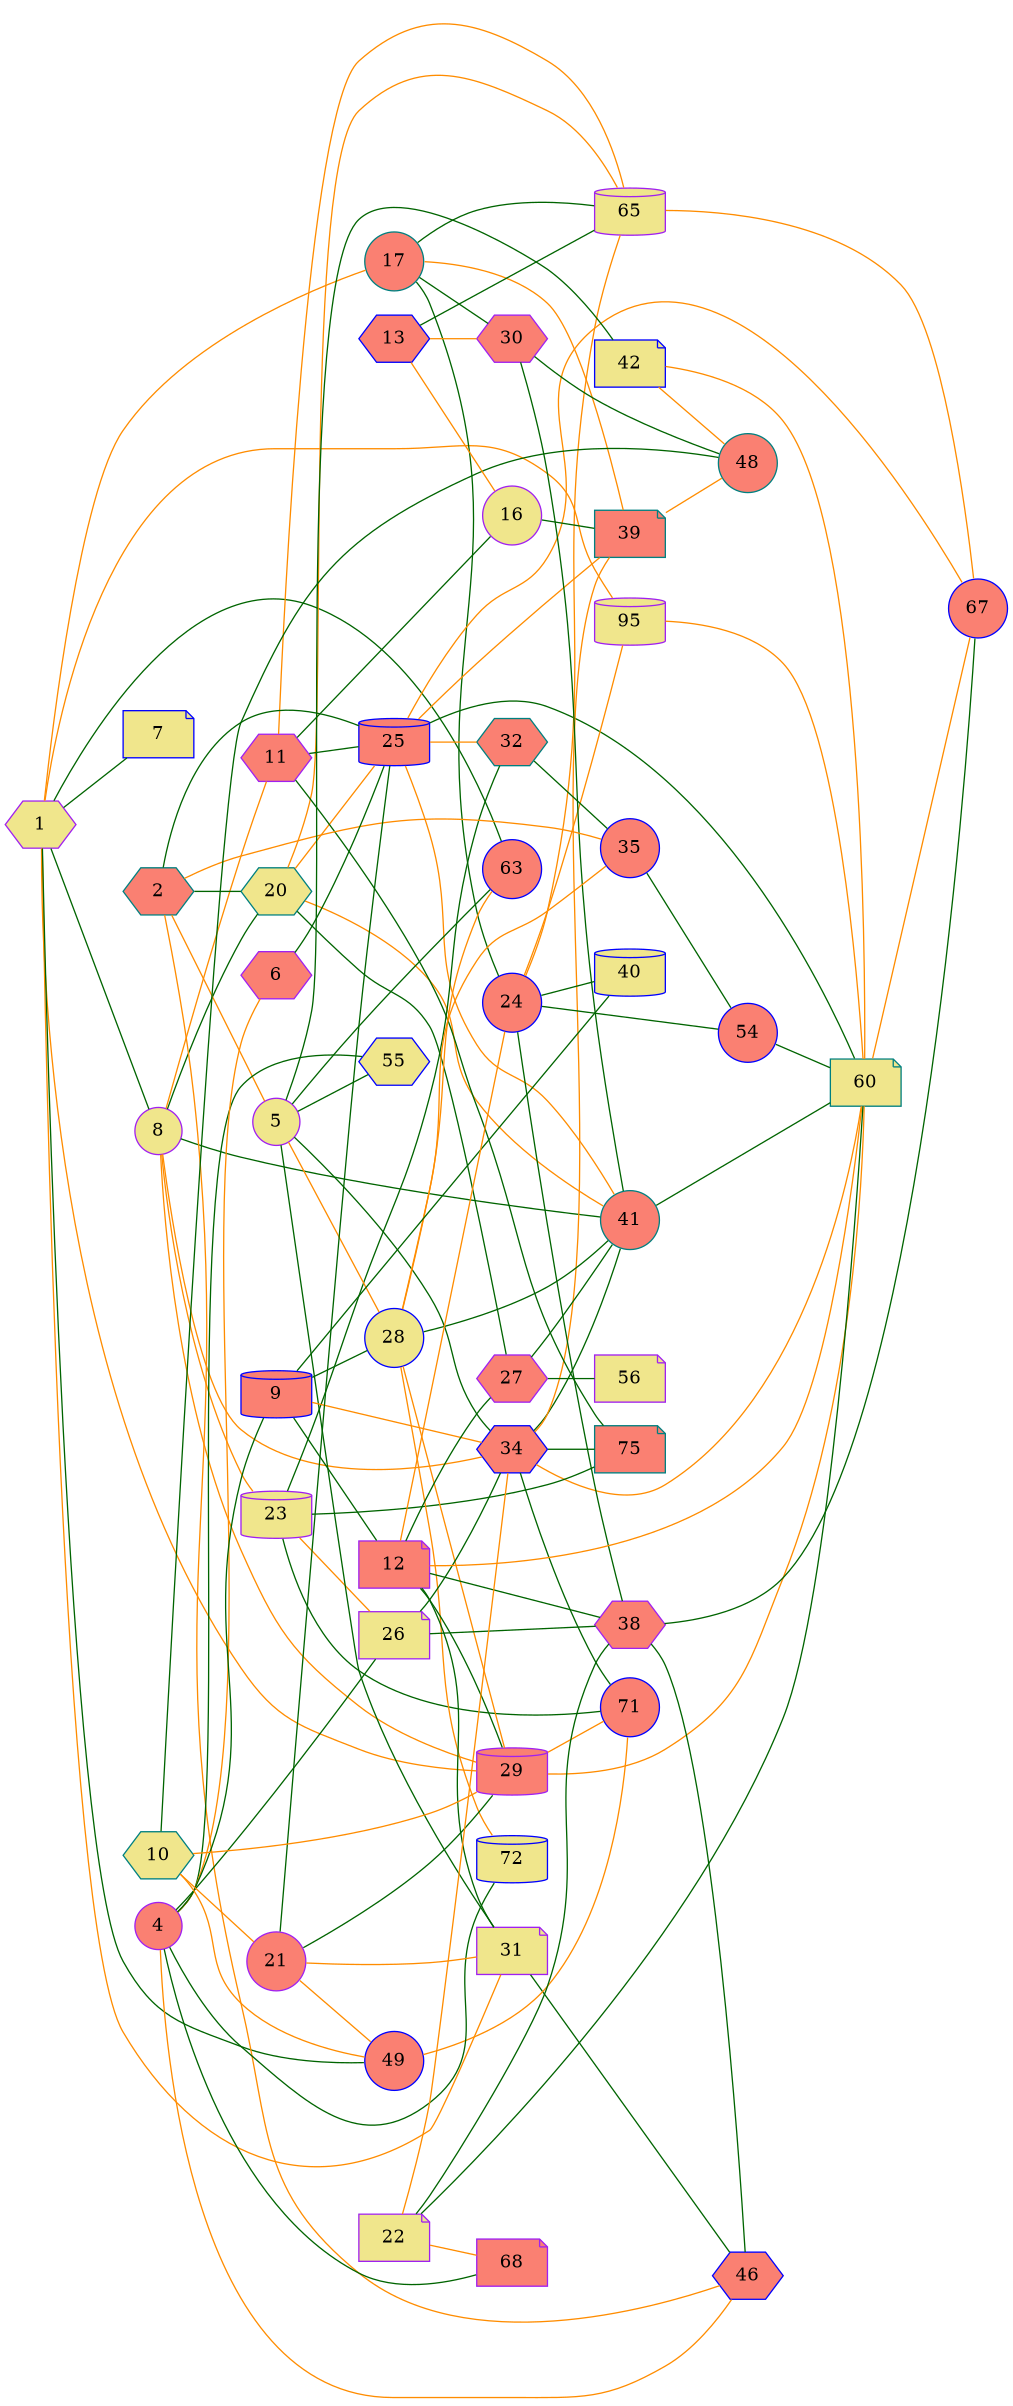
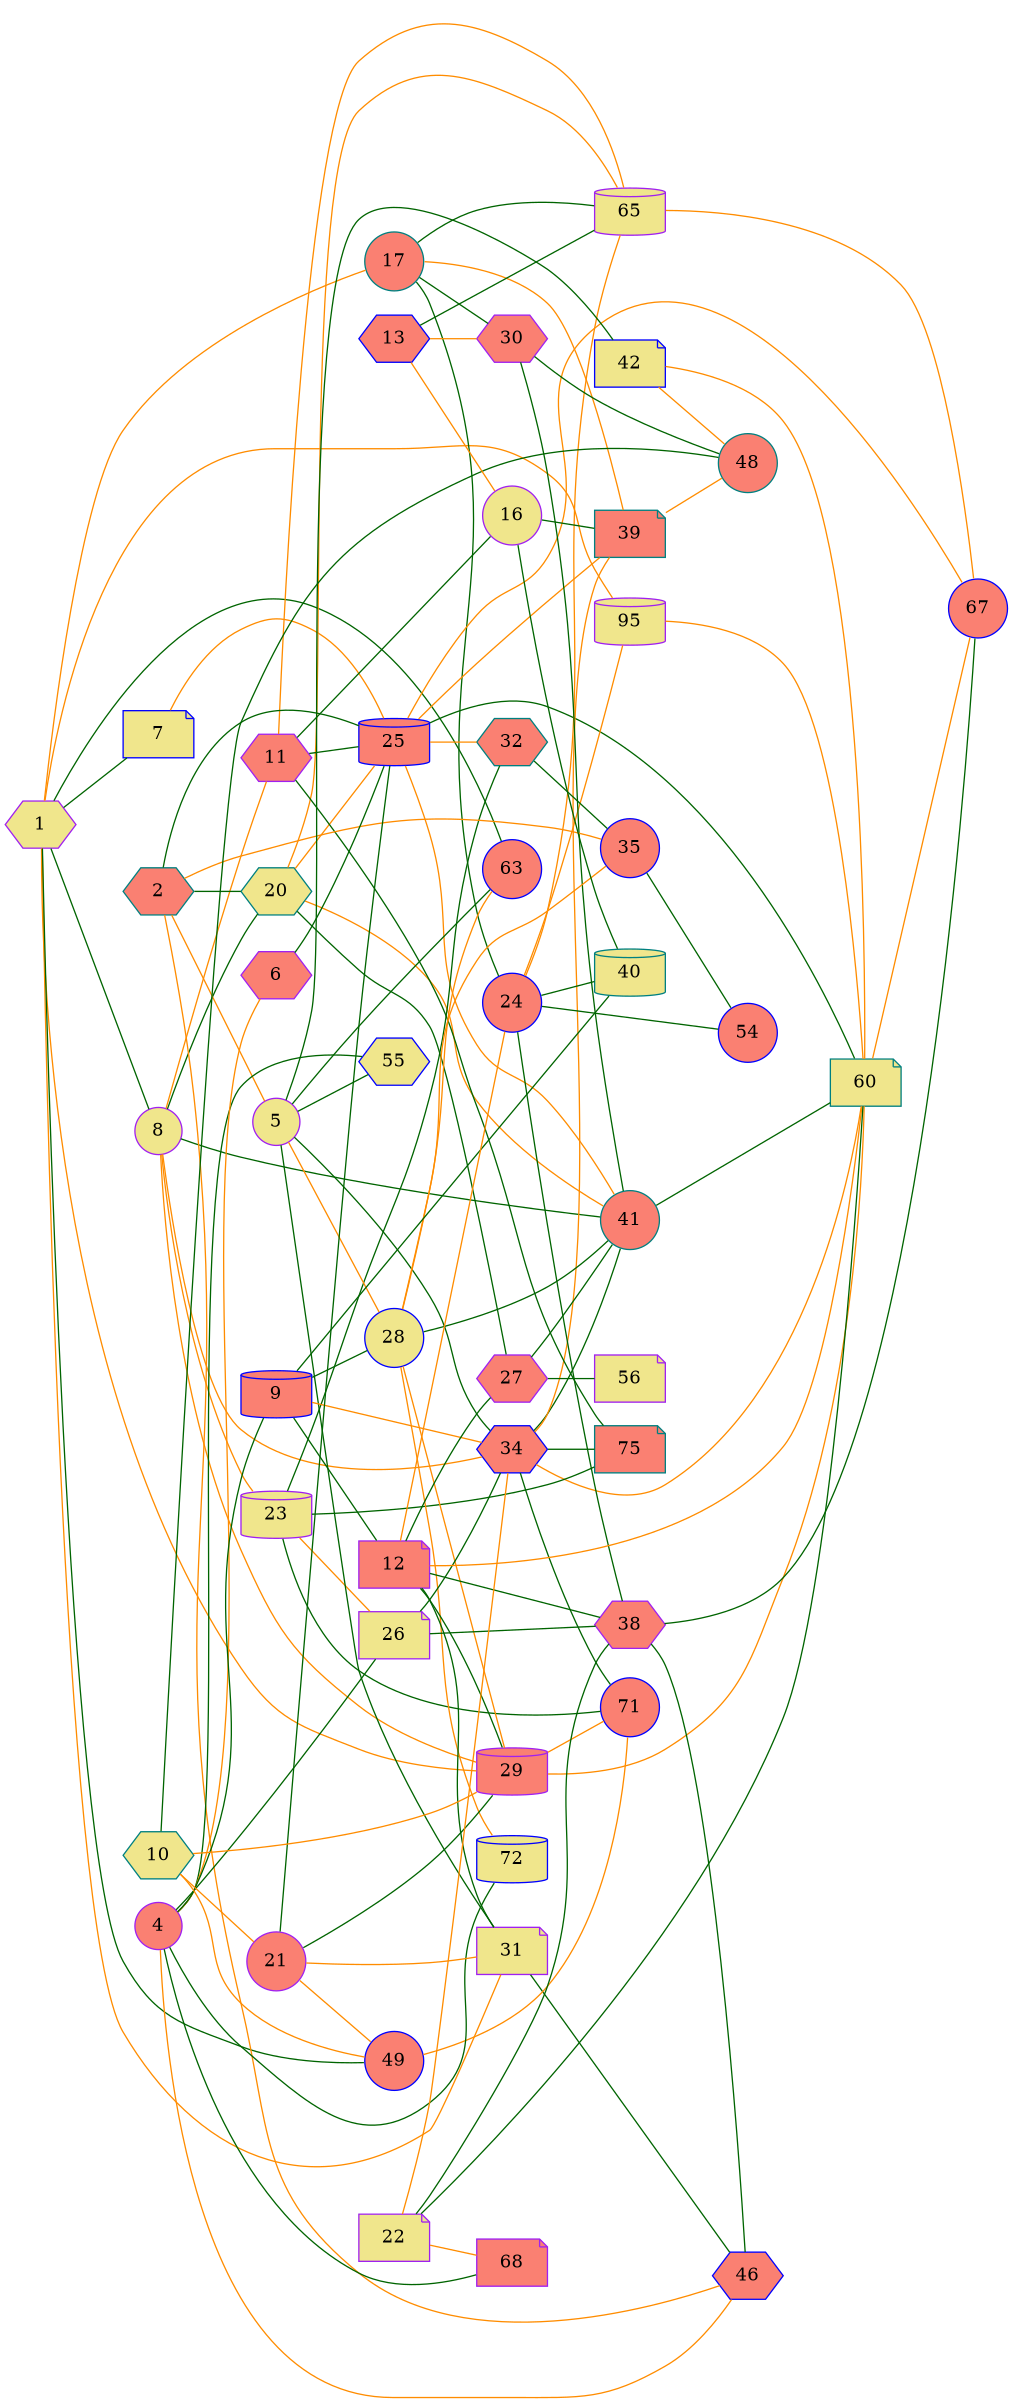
edge "7" -- "25": added
edge "16" -- "40": added
node "40": color blue -> teal
edge "54" -- "60": removed
